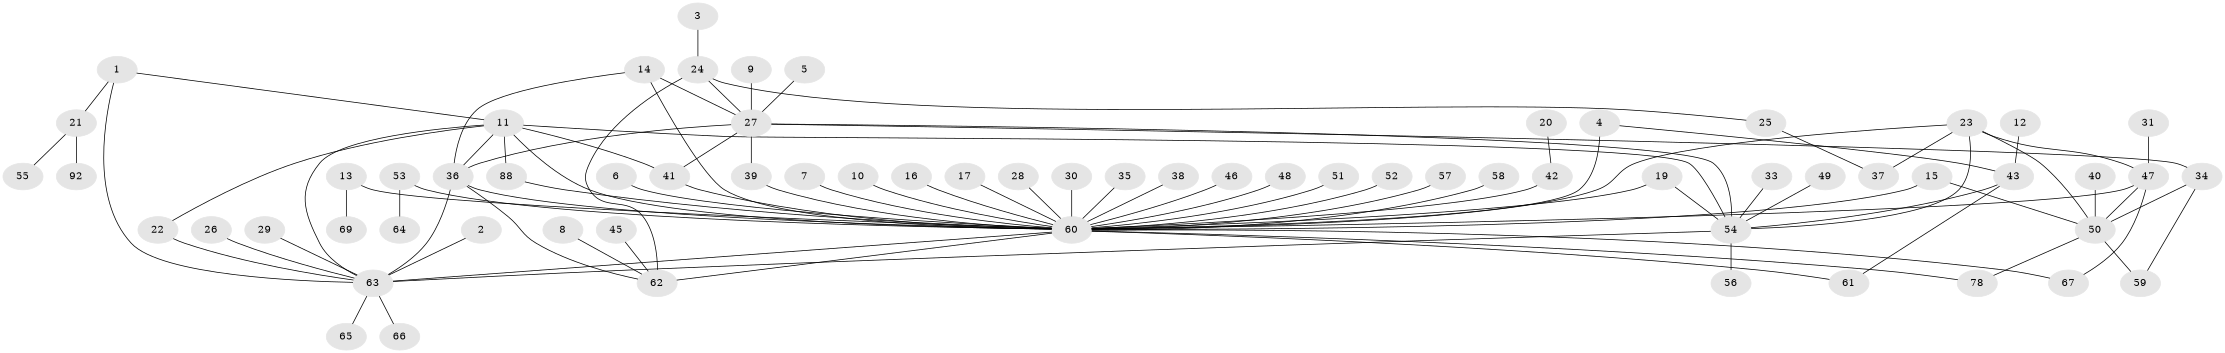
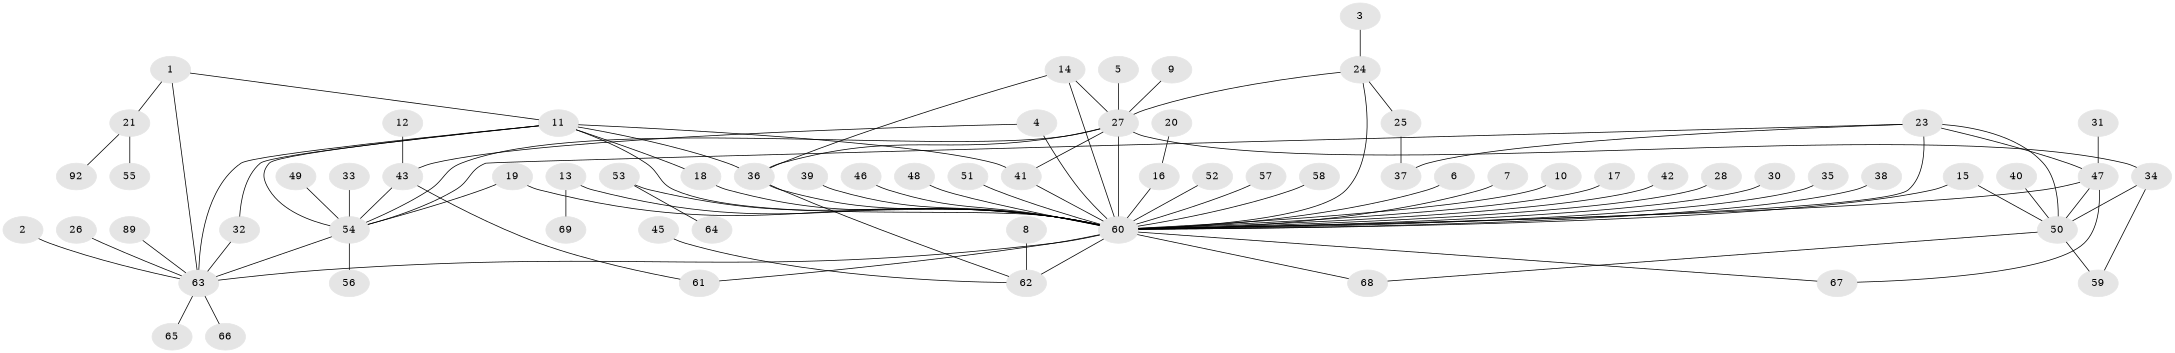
edge "27" -- "39": now "27" -- "60"
edge "20" -- "42": now "20" -- "16"
edge "24" -- "62": now "24" -- "60"
node "88": label "88" -> "18"
node "22": label "22" -> "32"
node "29": label "29" -> "89"
edge "36" -- "63": removed
node "78": label "78" -> "68"
